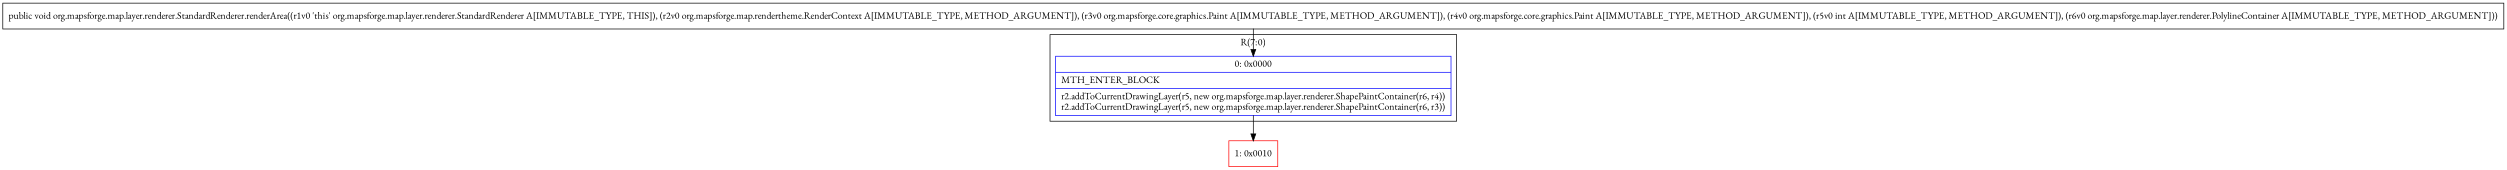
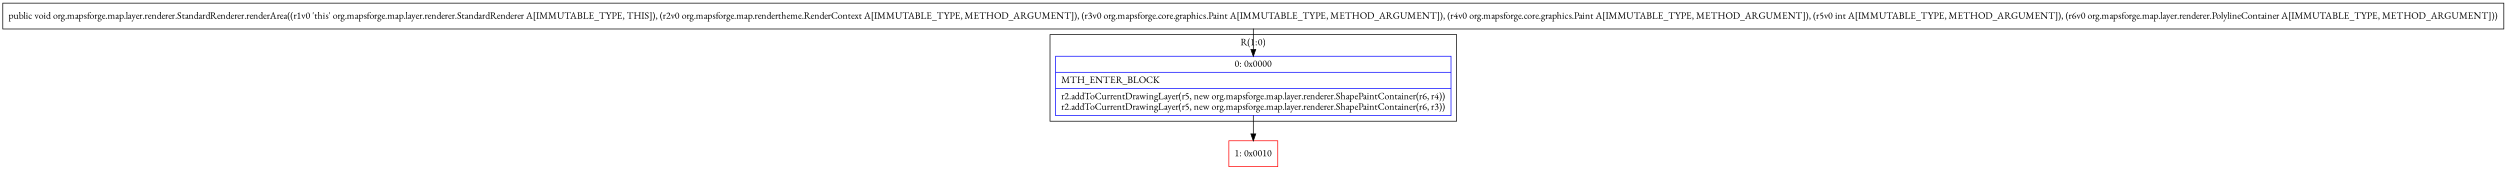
cluster "R(7:0)": label "R(7:0)" -> "R(1:0)"
